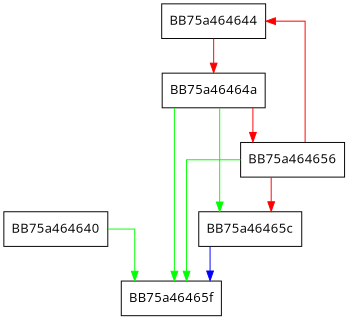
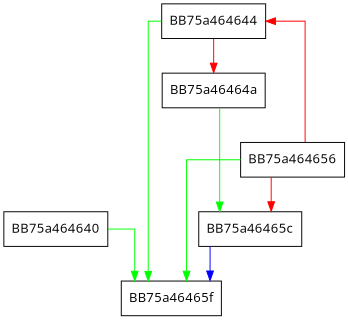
edge "BB75a46464a" -> "BB75a464656": removed
edge "BB75a46464a" -> "BB75a46465f": now "BB75a464644" -> "BB75a46465f"
